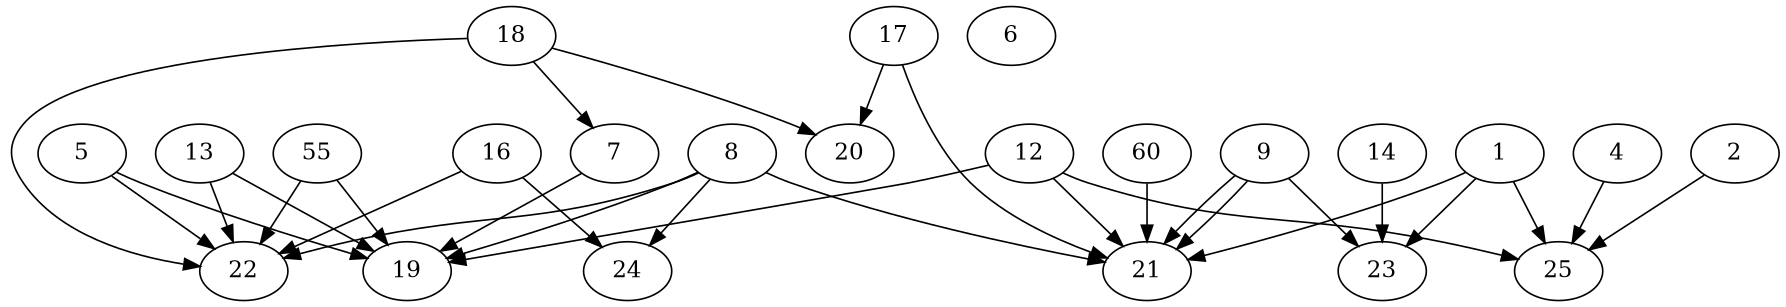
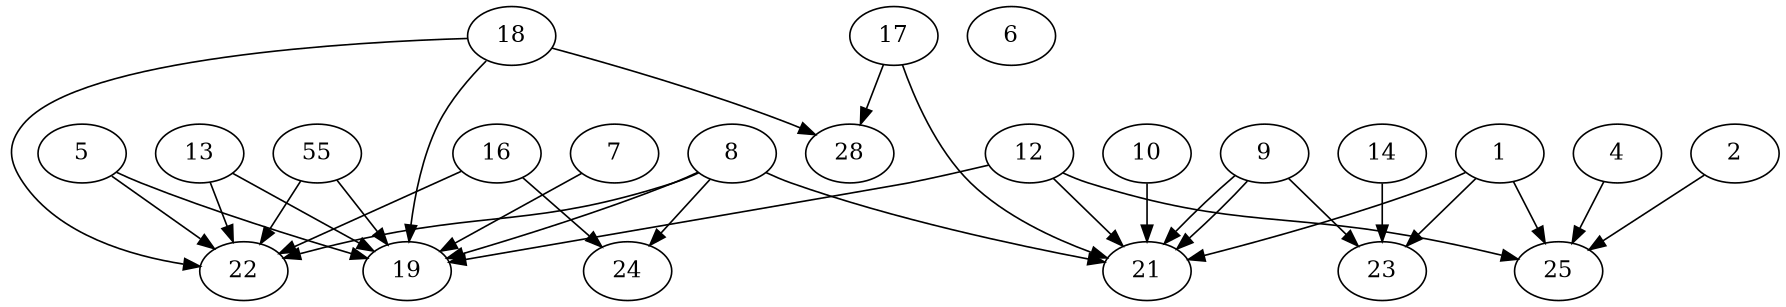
edge "18" -> "7": now "18" -> "19"
node "20": label "20" -> "28"
node "60": label "60" -> "10"
